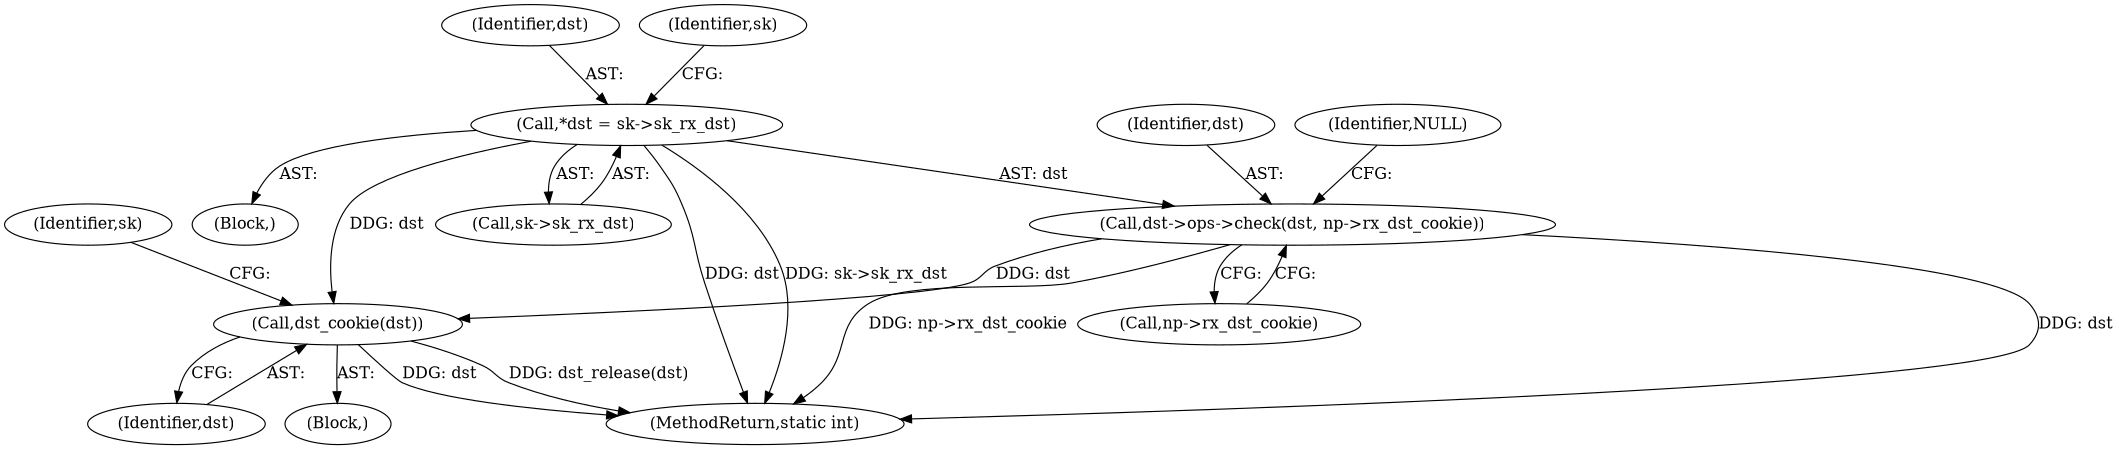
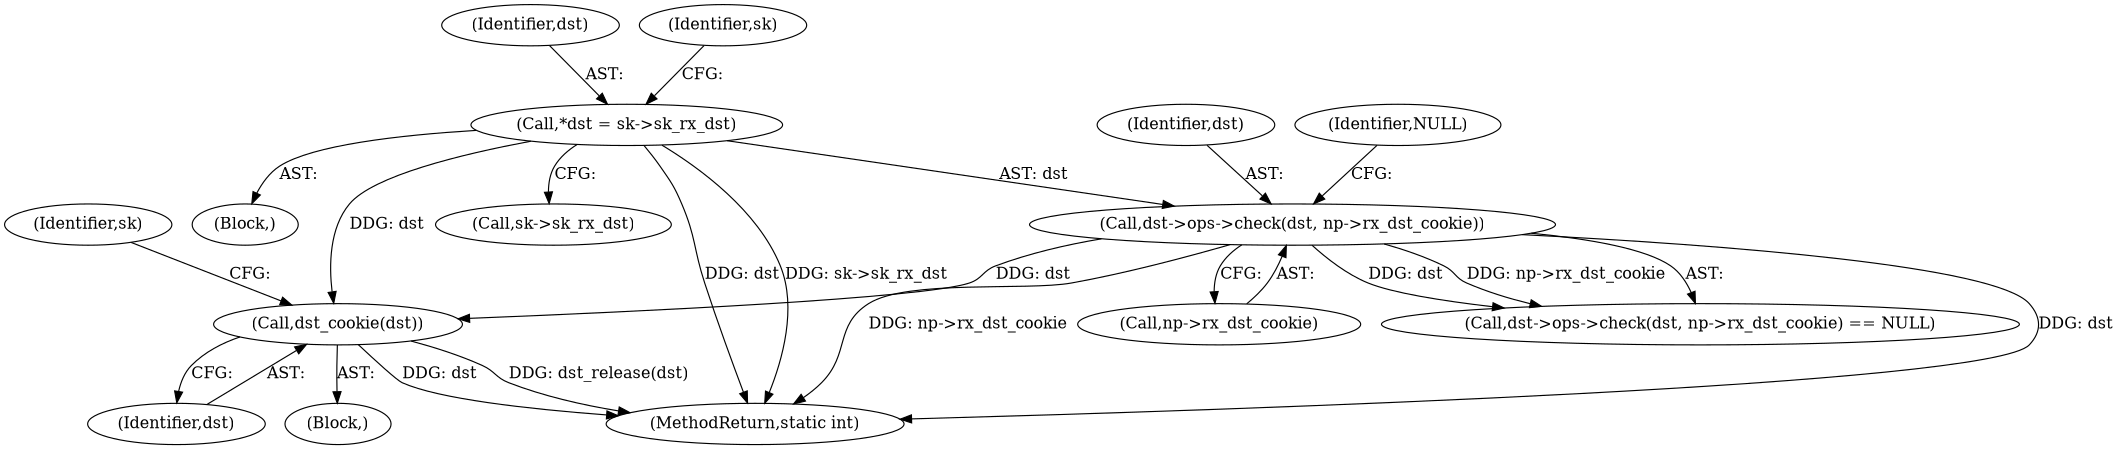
edge "(Call,*dst = sk->sk_rx_dst)" -> "(Call,sk->sk_rx_dst)": label "AST: " -> "CFG: "
edge "(Call,sk->sk_rx_dst)" -> "(Call,*dst = sk->sk_rx_dst)": removed, label "AST:"
edge "(Call,np->rx_dst_cookie)" -> "(Call,dst->ops->check(dst, np->rx_dst_cookie))": label "CFG: " -> "AST: "
node "(Call,dst->ops->check(dst, np->rx_dst_cookie) == NULL)": added
